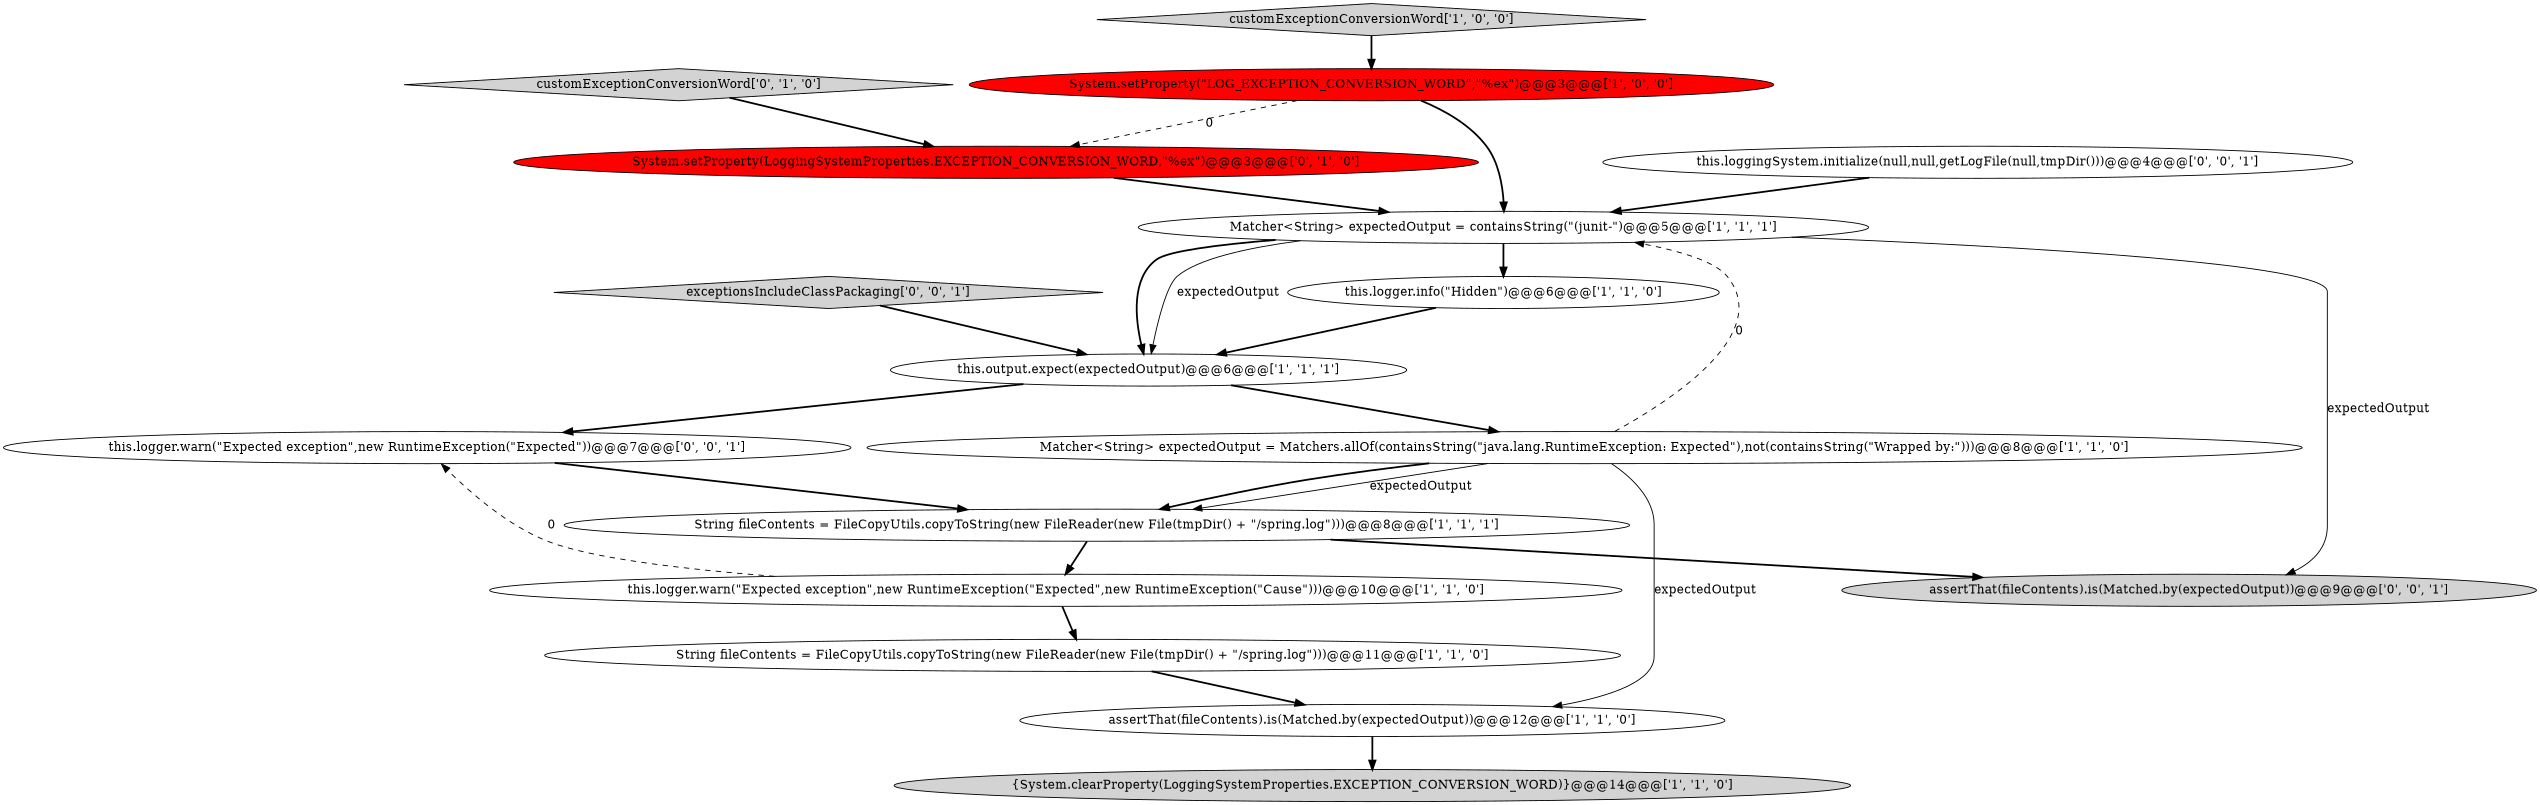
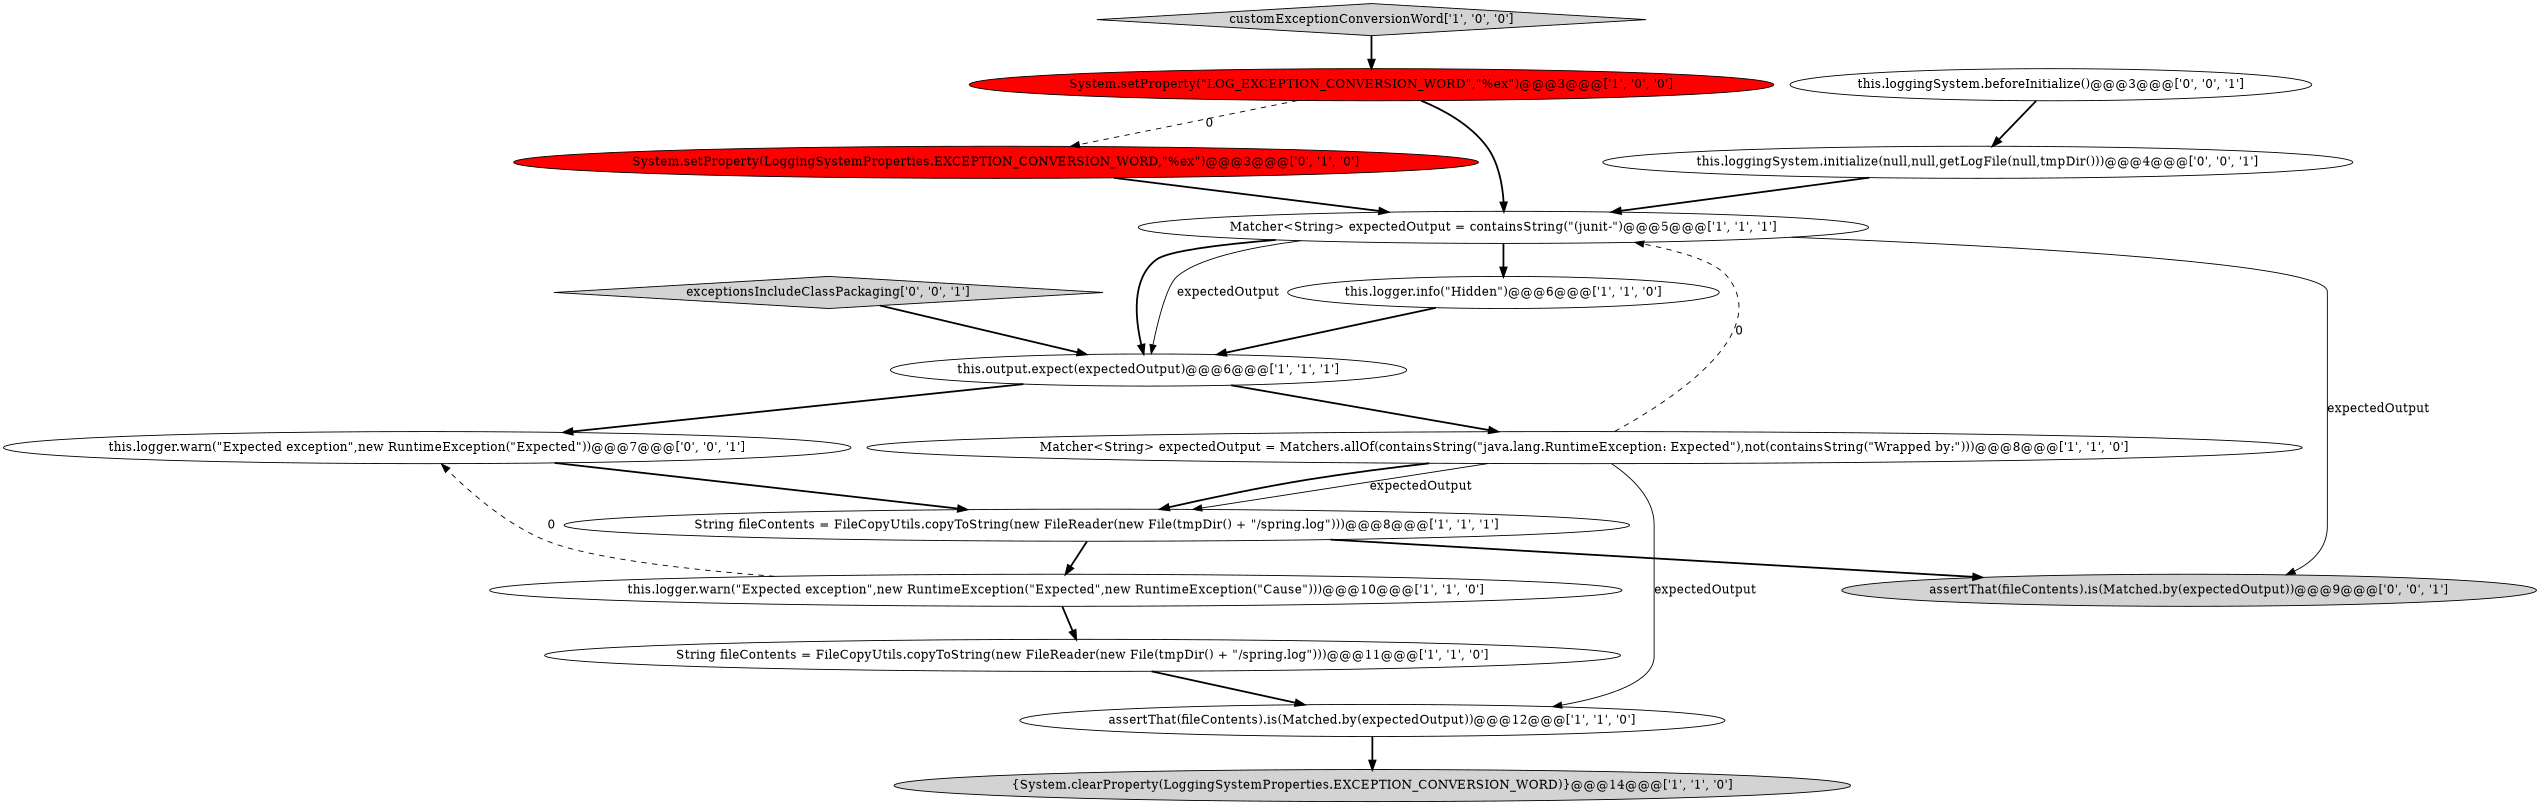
node "customExceptionConversionWord['0', '1', '0']": removed
node "this.loggingSystem.beforeInitialize()@@@3@@@['0', '0', '1']": added
